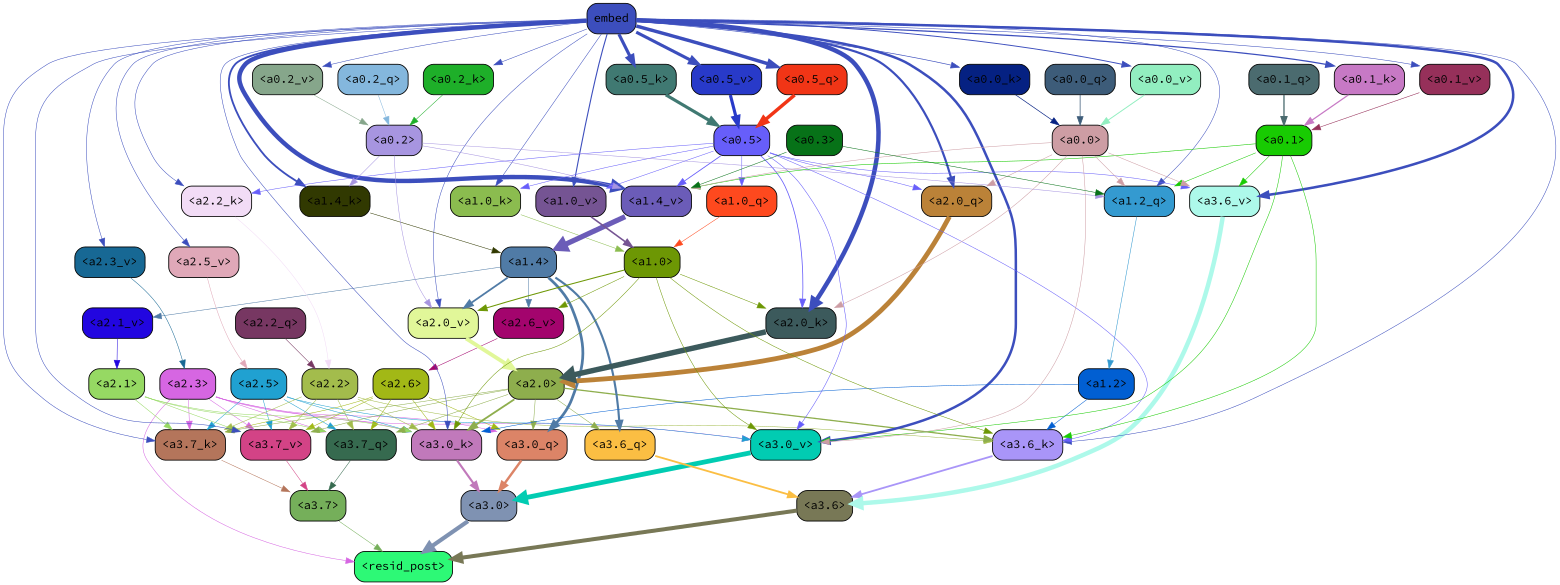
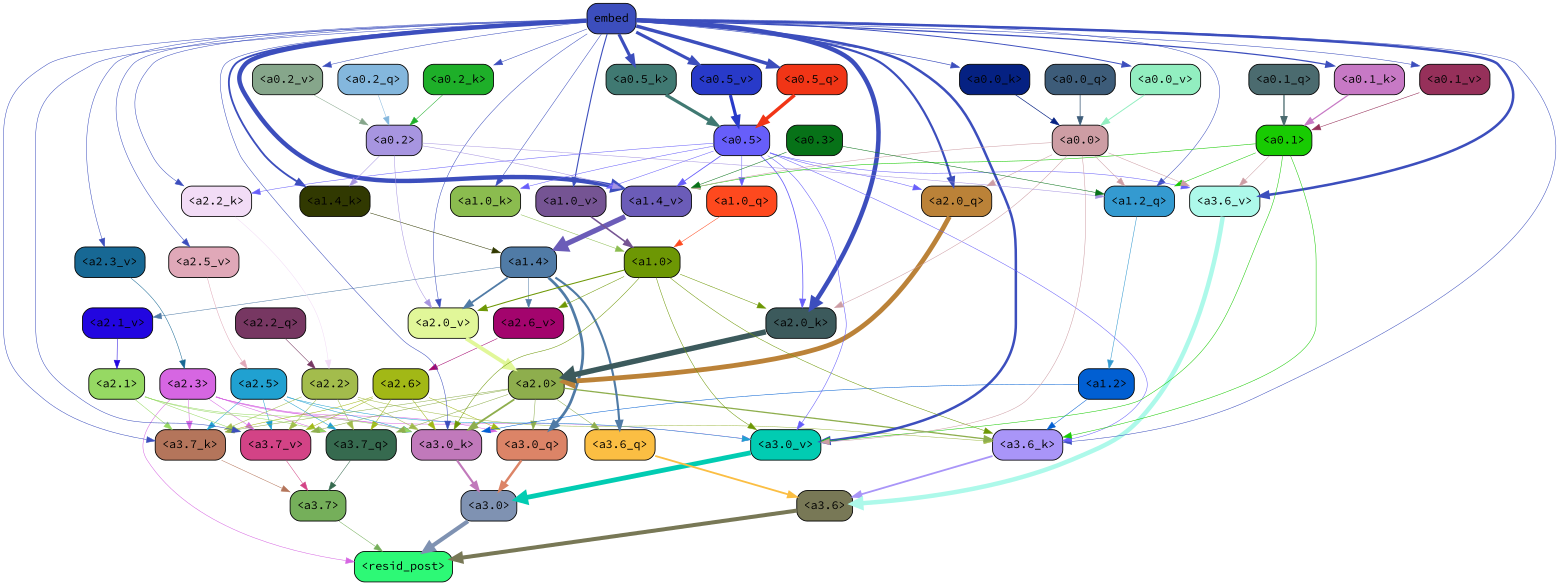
edge "<a0.1>" -> "<a3.6_v>": color #18cb02 -> #cd9da4
